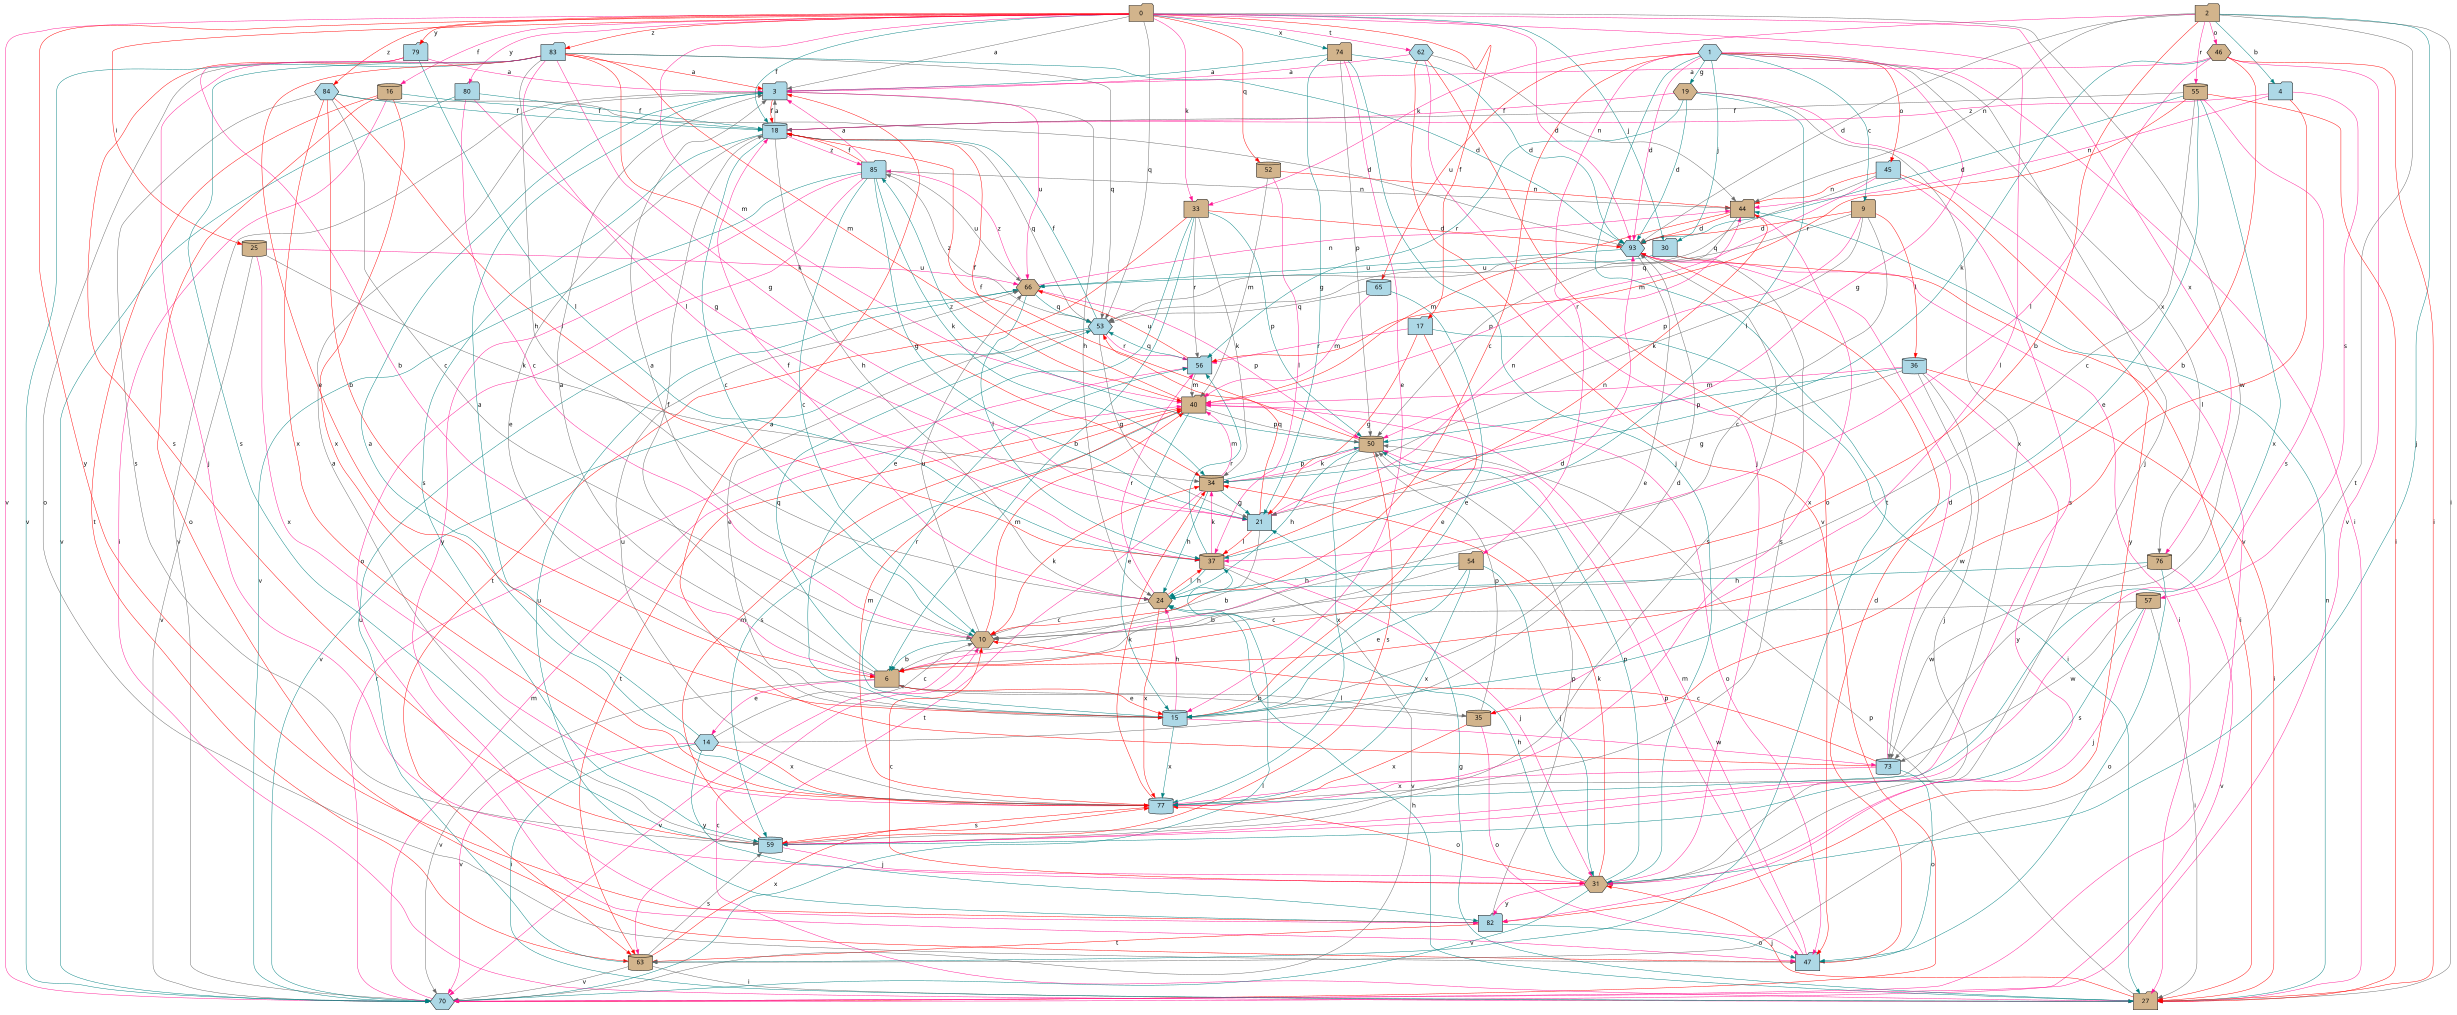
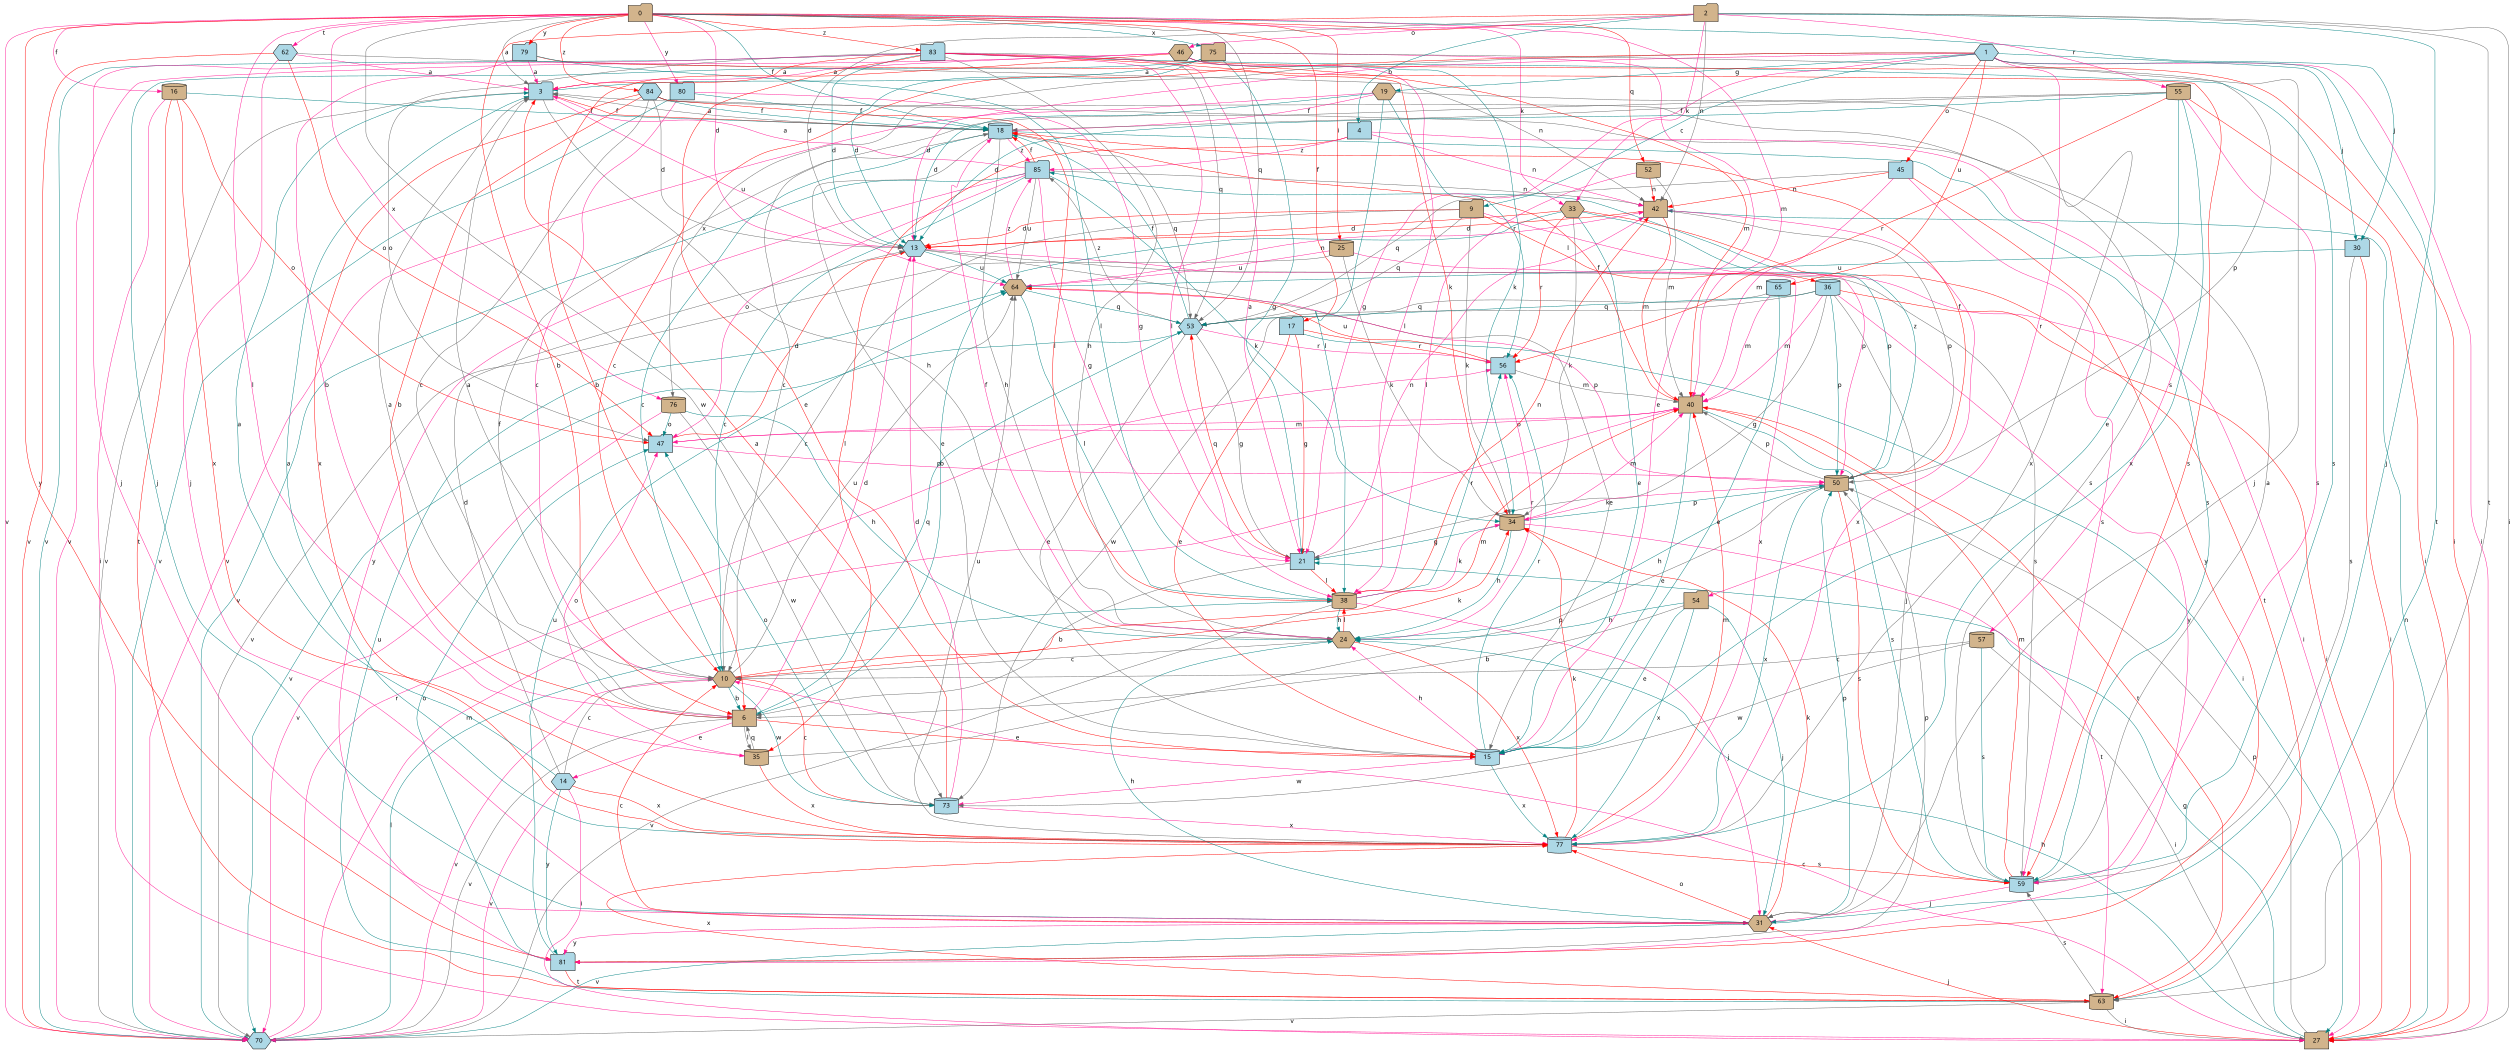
node "74": label "74" -> "75"
edge "4" -> "18": now "4" -> "85"
node "33": shape folder -> hexagon
node "44": label "44" -> "42"
node "93": label "93" -> "13"
edge "33" -> "56": color gray40 -> red
edge "83" -> "21": label "g" -> "a"
node "66": label "66" -> "64"
edge "17" -> "56": color deeppink -> red
edge "56" -> "53": now "36" -> "53"
edge "85" -> "21": color teal -> deeppink
edge "40" -> "50": reversed
node "37": label "37" -> "38"
edge "35" -> "6": label "b" -> "q"
edge "57" -> "31": removed, label "j"
edge "10" -> "73": added, label "w"
node "82": label "82" -> "81"
edge "14" -> "27": color teal -> deeppink
